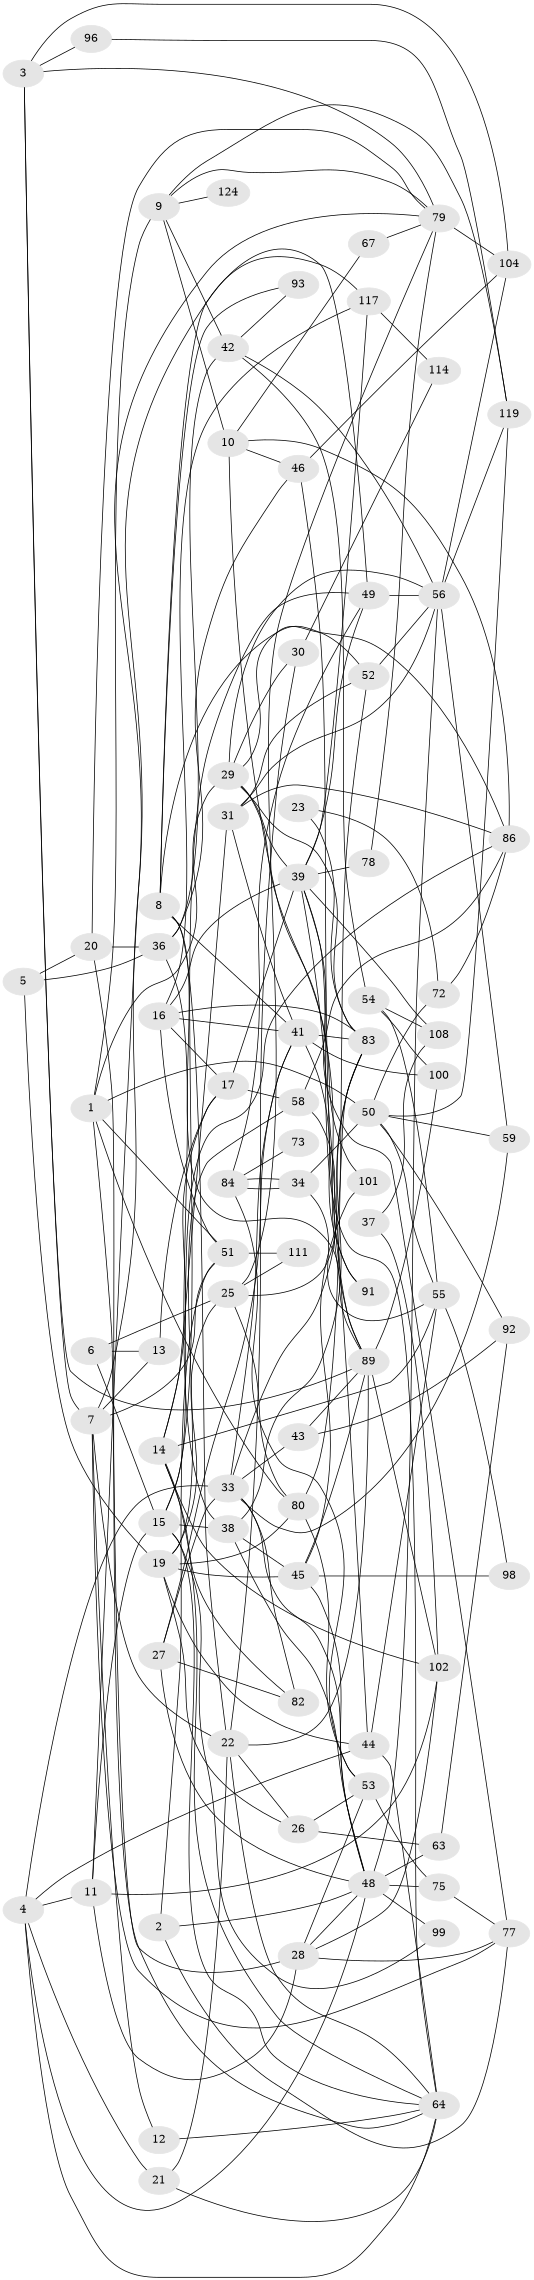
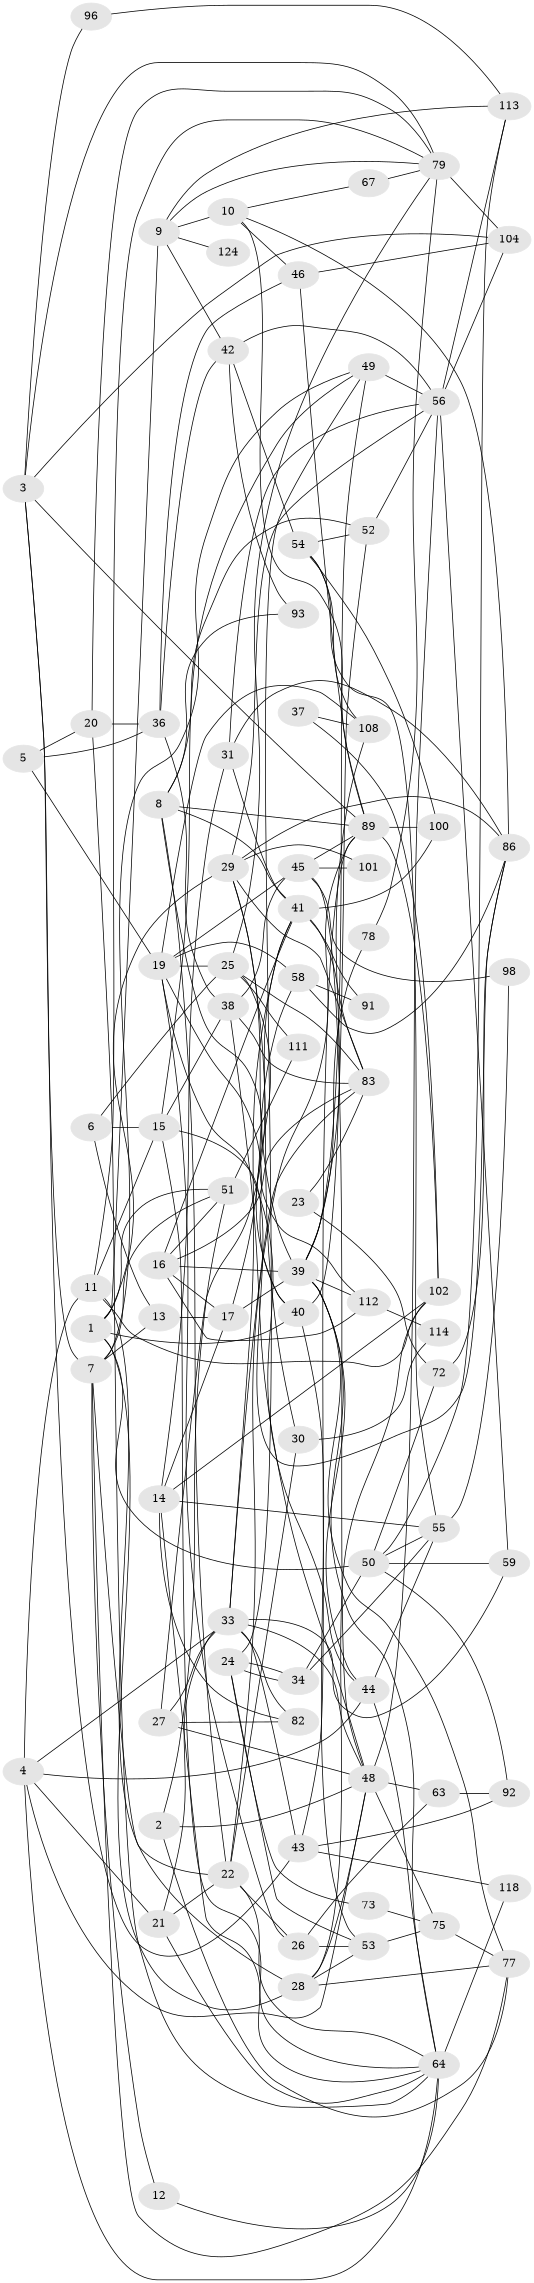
node "117": label "117" -> "112"
node "119": label "119" -> "113"
edge "52" -- "31": now "52" -- "54"
edge "108" -- "19": added
node "84": label "84" -> "24"
edge "3" -- "43": added
node "80": label "80" -> "40"
edge "33" -- "21": added
node "118": added
edge "73" -- "75": added
node "99": removed
